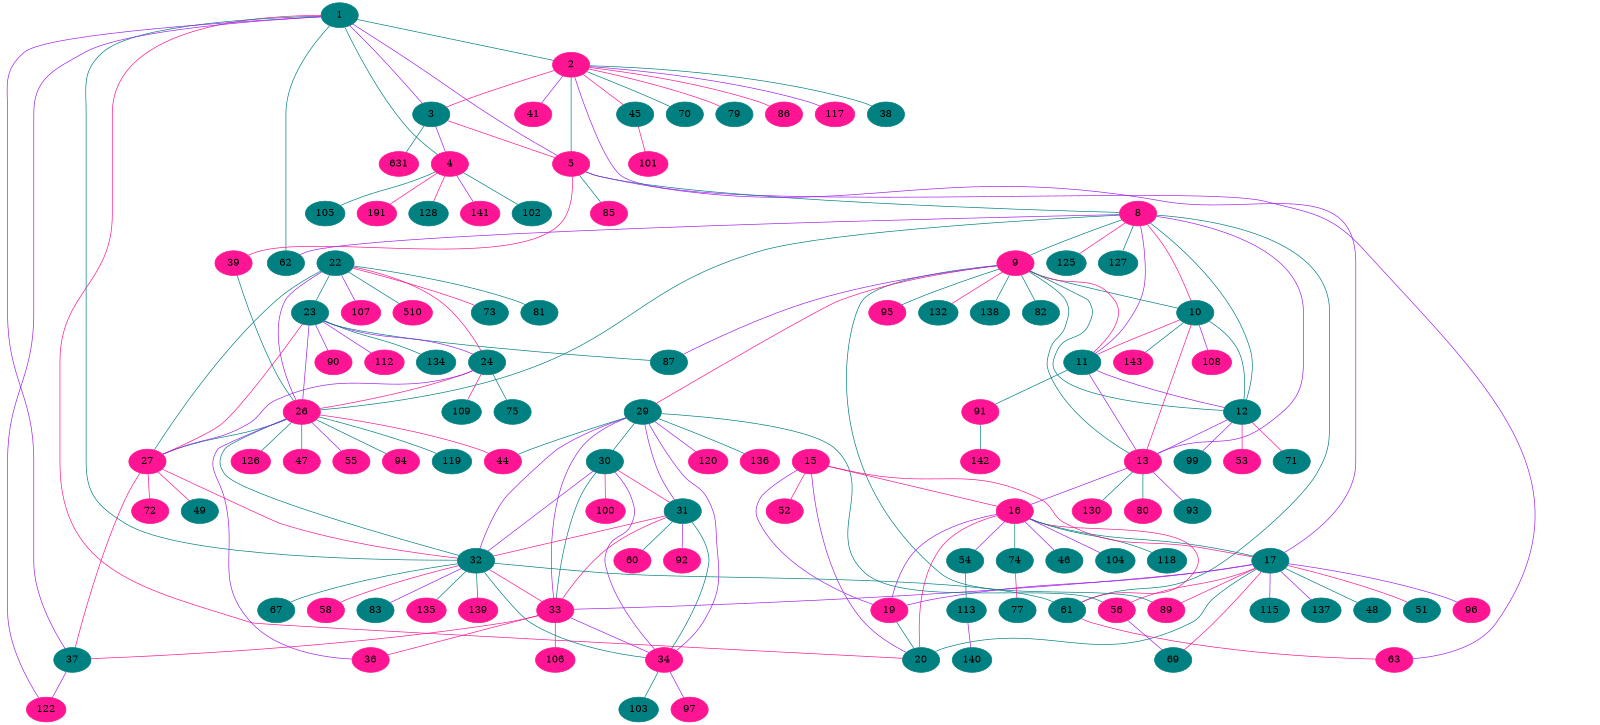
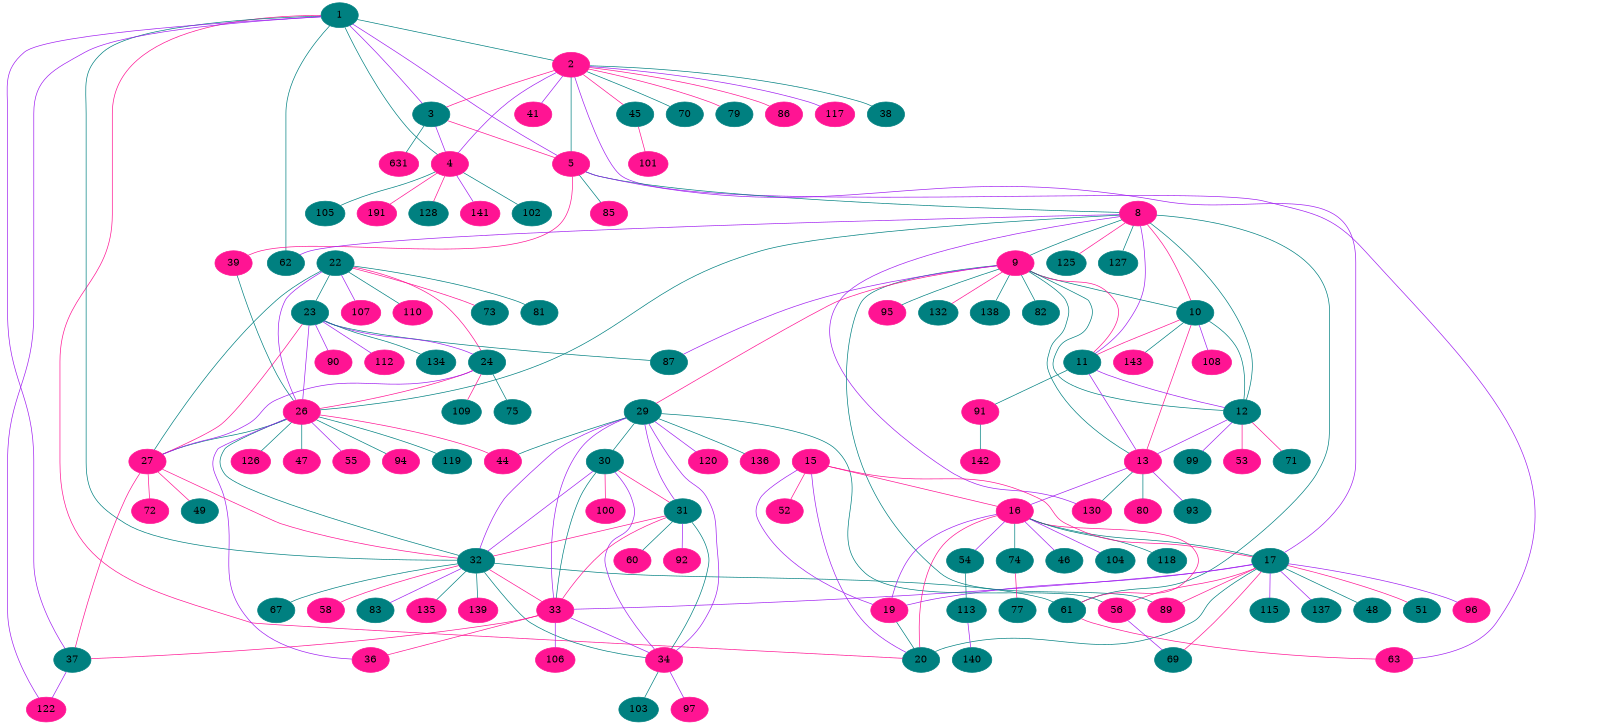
edge "2" -- "4": added
node "510": label "510" -> "110"
edge "8" -- "13": now "8" -- "130"
